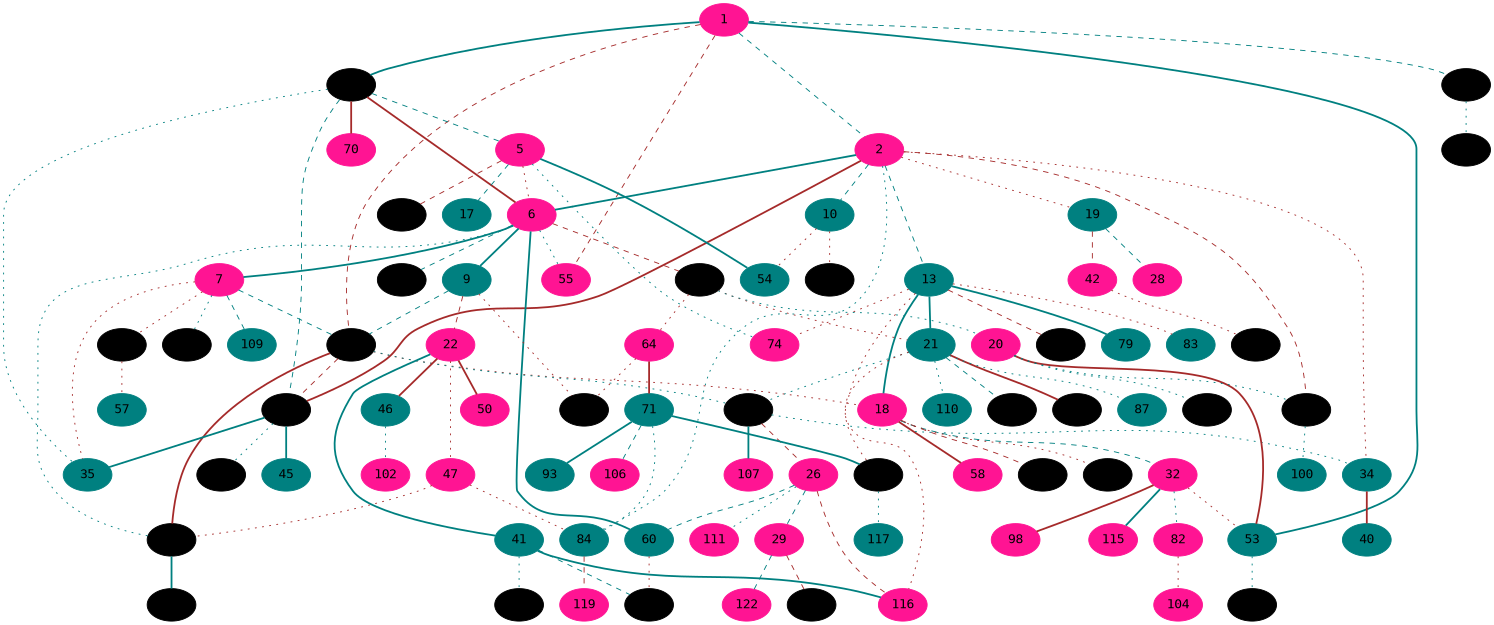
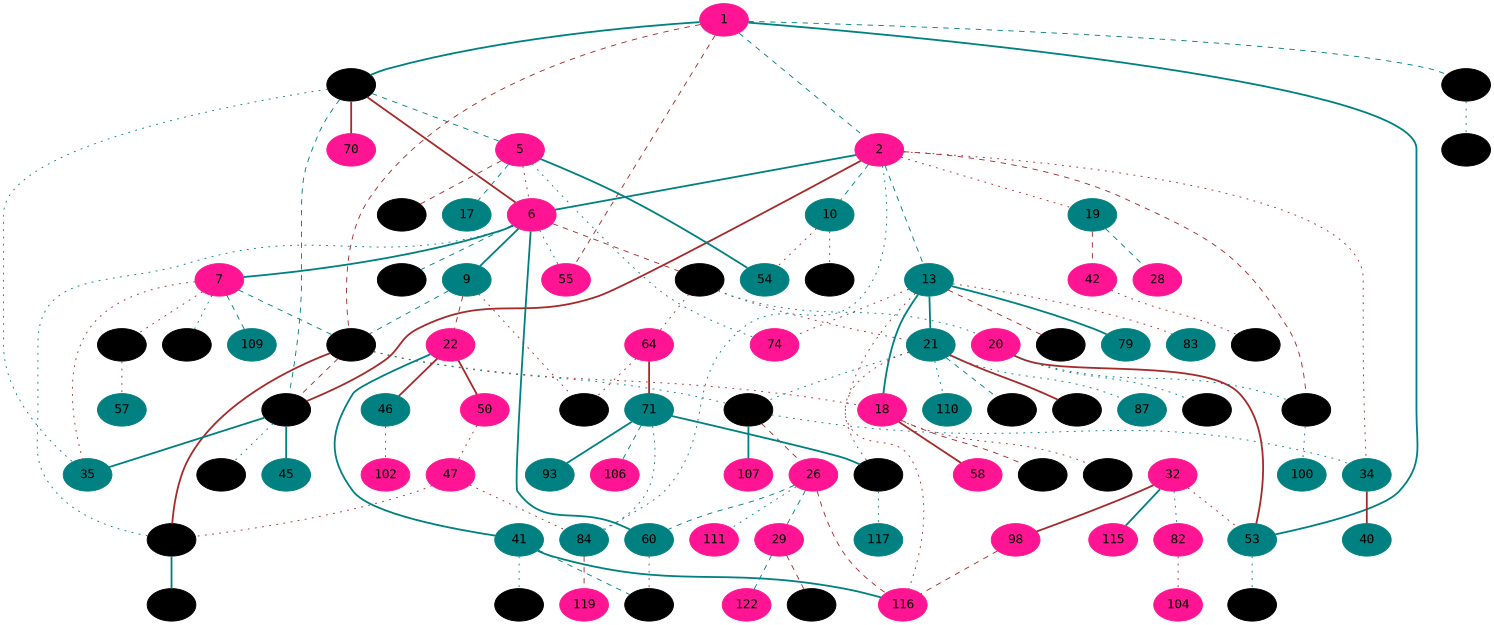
edge "22" -- "47": now "50" -- "47"
edge "18" -- "32": removed
edge "98" -- "116": added
